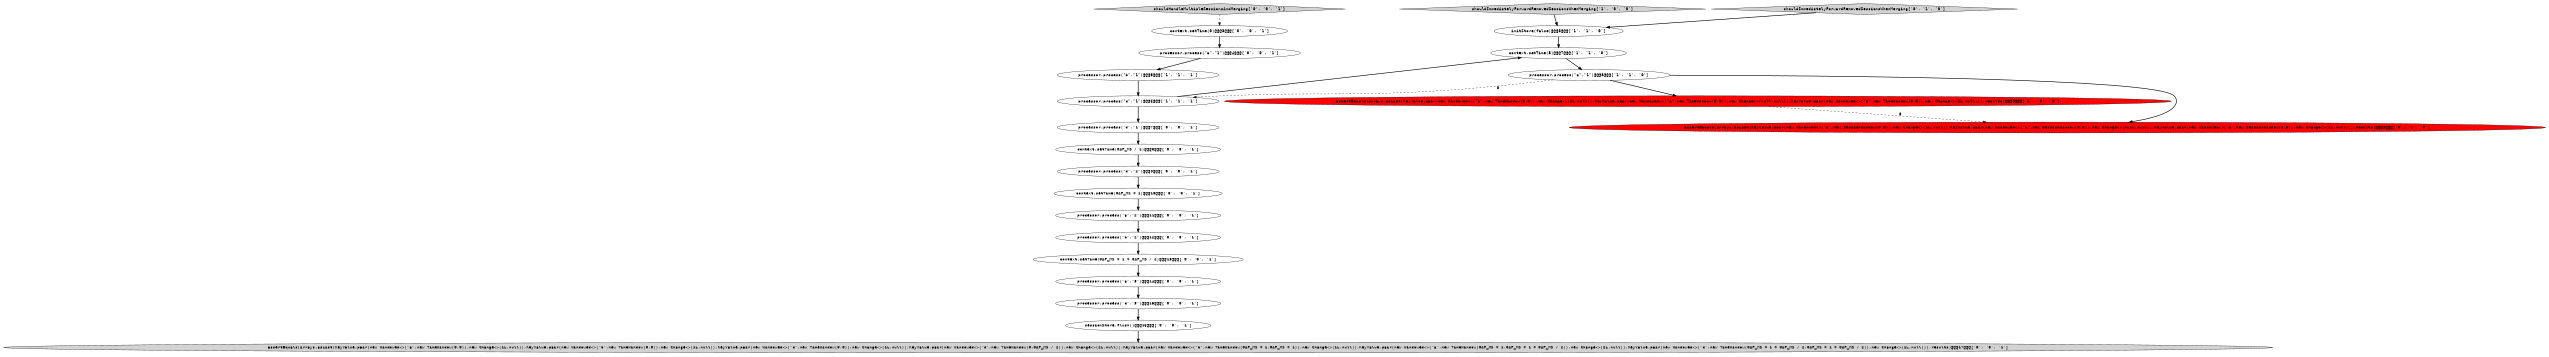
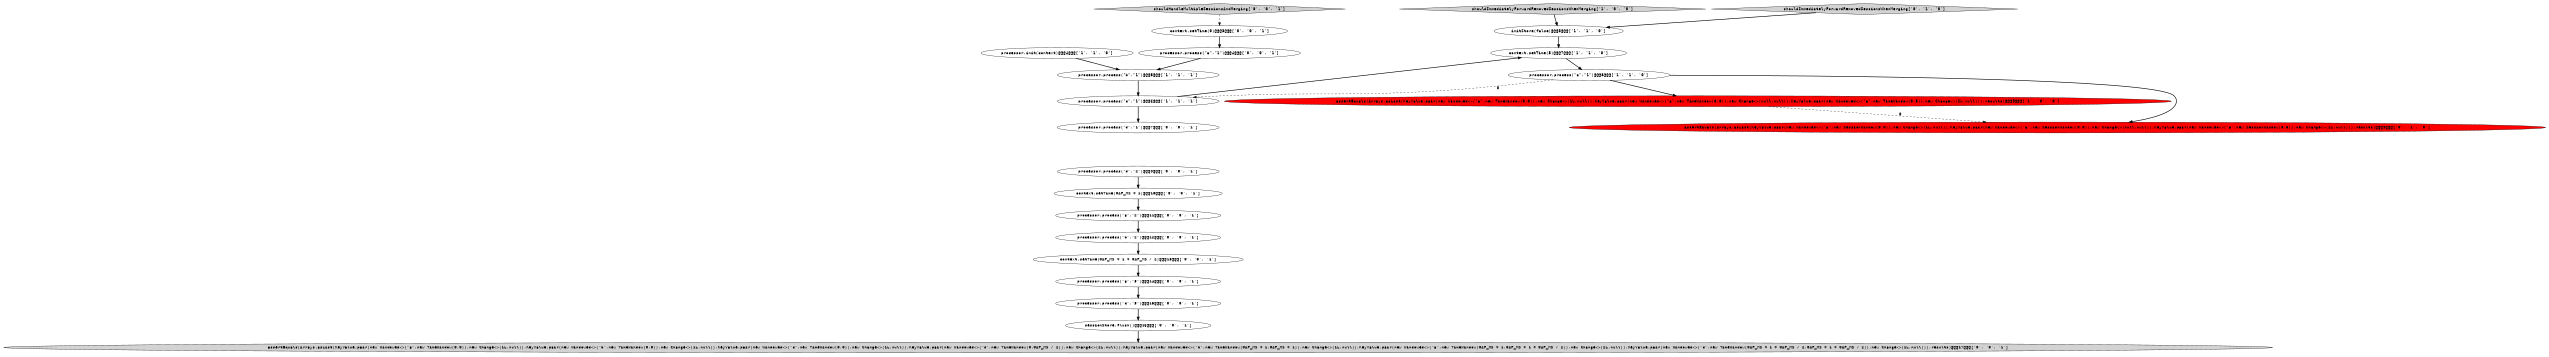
node "processor.init(context)@@@4@@@['1', '1', '0']": added
node "context.setTime(GAP_MS / 2)@@@8@@@['0', '0', '1']": removed
